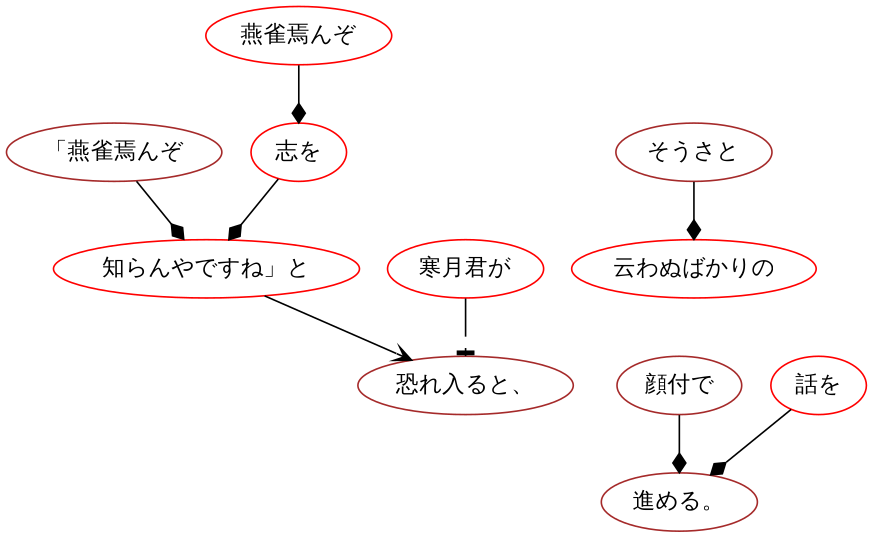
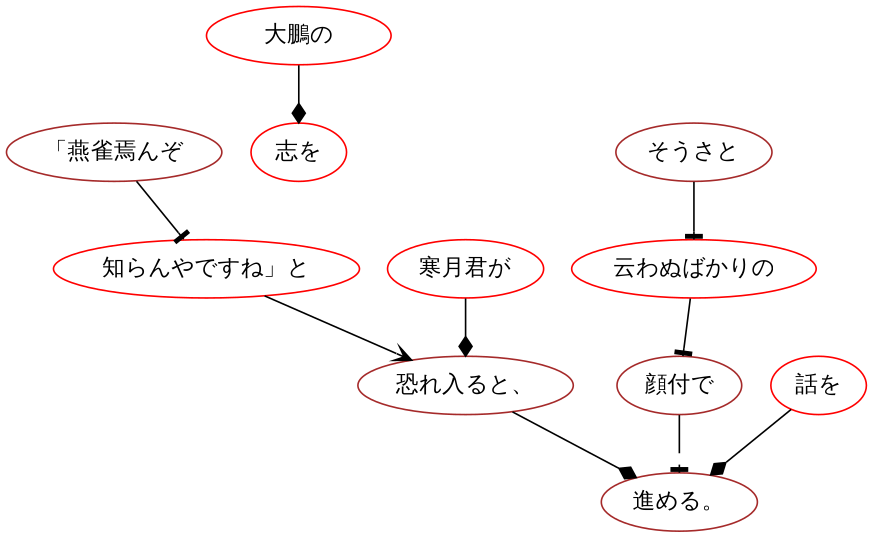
node "燕雀焉んぞ": label "燕雀焉んぞ" -> "大鵬の"
edge "志を" -> "知らんやですね」と": removed
edge "「燕雀焉んぞ" -> "知らんやですね」と": arrowhead diamond -> tee
edge "そうさと" -> "云わぬばかりの": arrowhead diamond -> tee
edge "寒月君が" -> "恐れ入ると、": arrowhead tee -> diamond
edge "云わぬばかりの" -> "顔付で": added
edge "顔付で" -> "進める。": arrowhead diamond -> tee
edge "恐れ入ると、" -> "進める。": added
